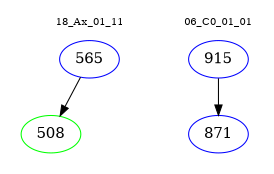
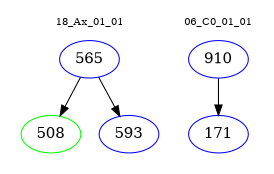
cluster "18_Ax_01_11": label "18_Ax_01_11" -> "18_Ax_01_01"
node "915": label "915" -> "910"
node "593": added
node "871": label "871" -> "171"
